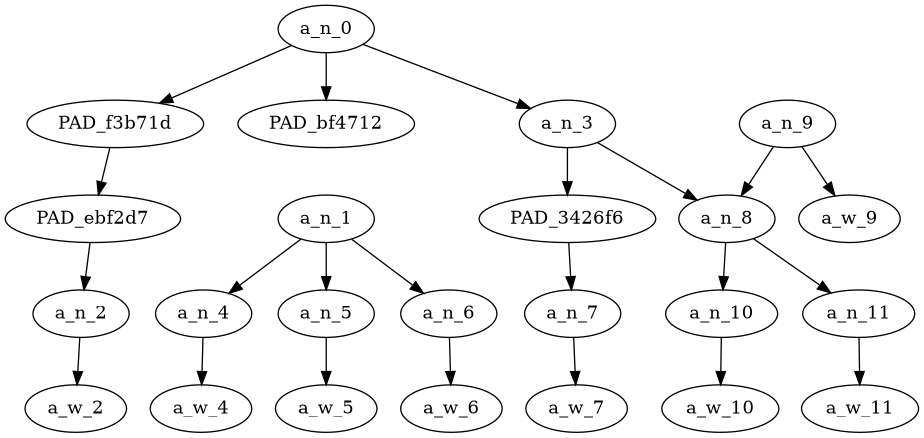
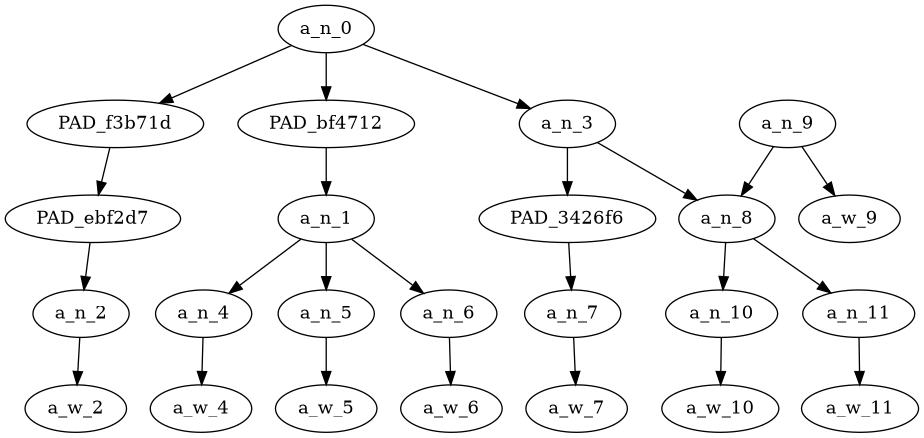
edge "PAD_bf4712" -> "a_n_1": added
